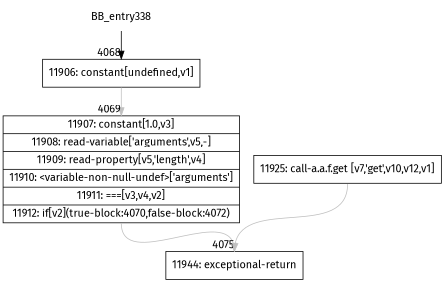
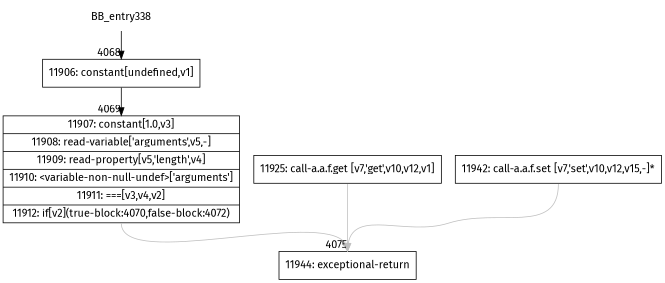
edge "11906: constant[undefined,v1]" -> "11907: constant[1.0,v3]": color gray -> black
node "11942: call-a.a.f.set [v7,'set',v10,v12,v15,-]*": added
